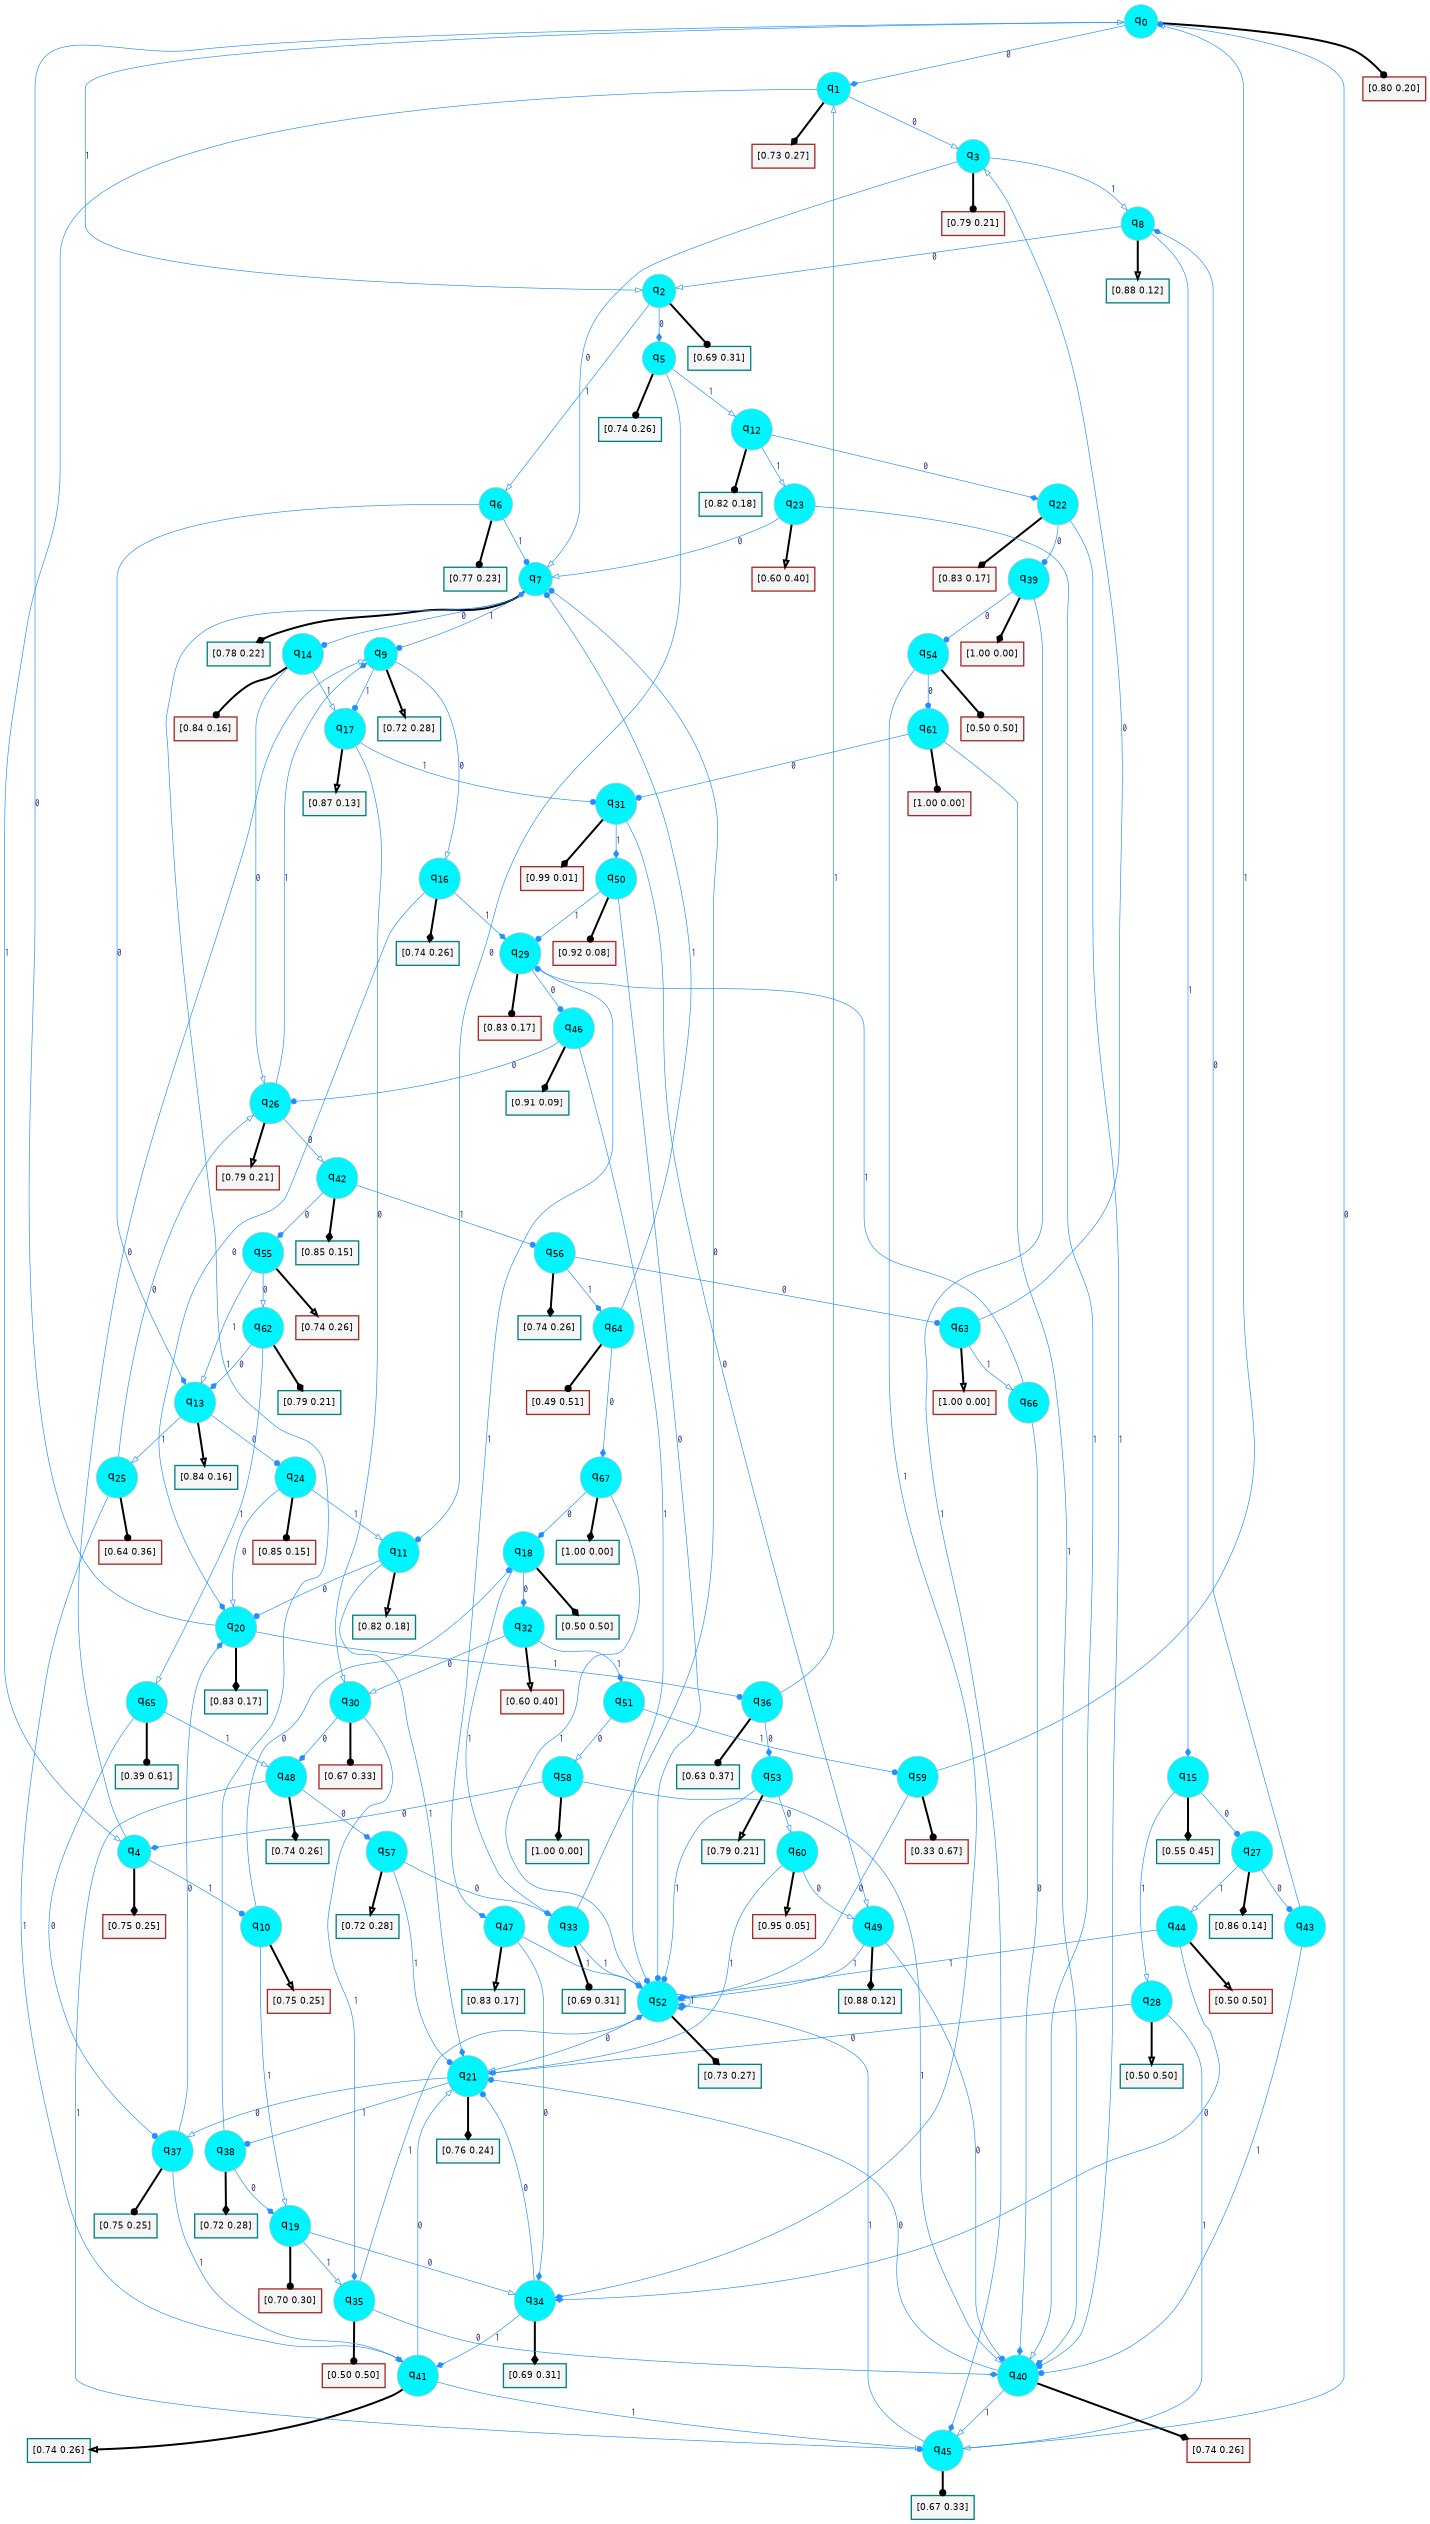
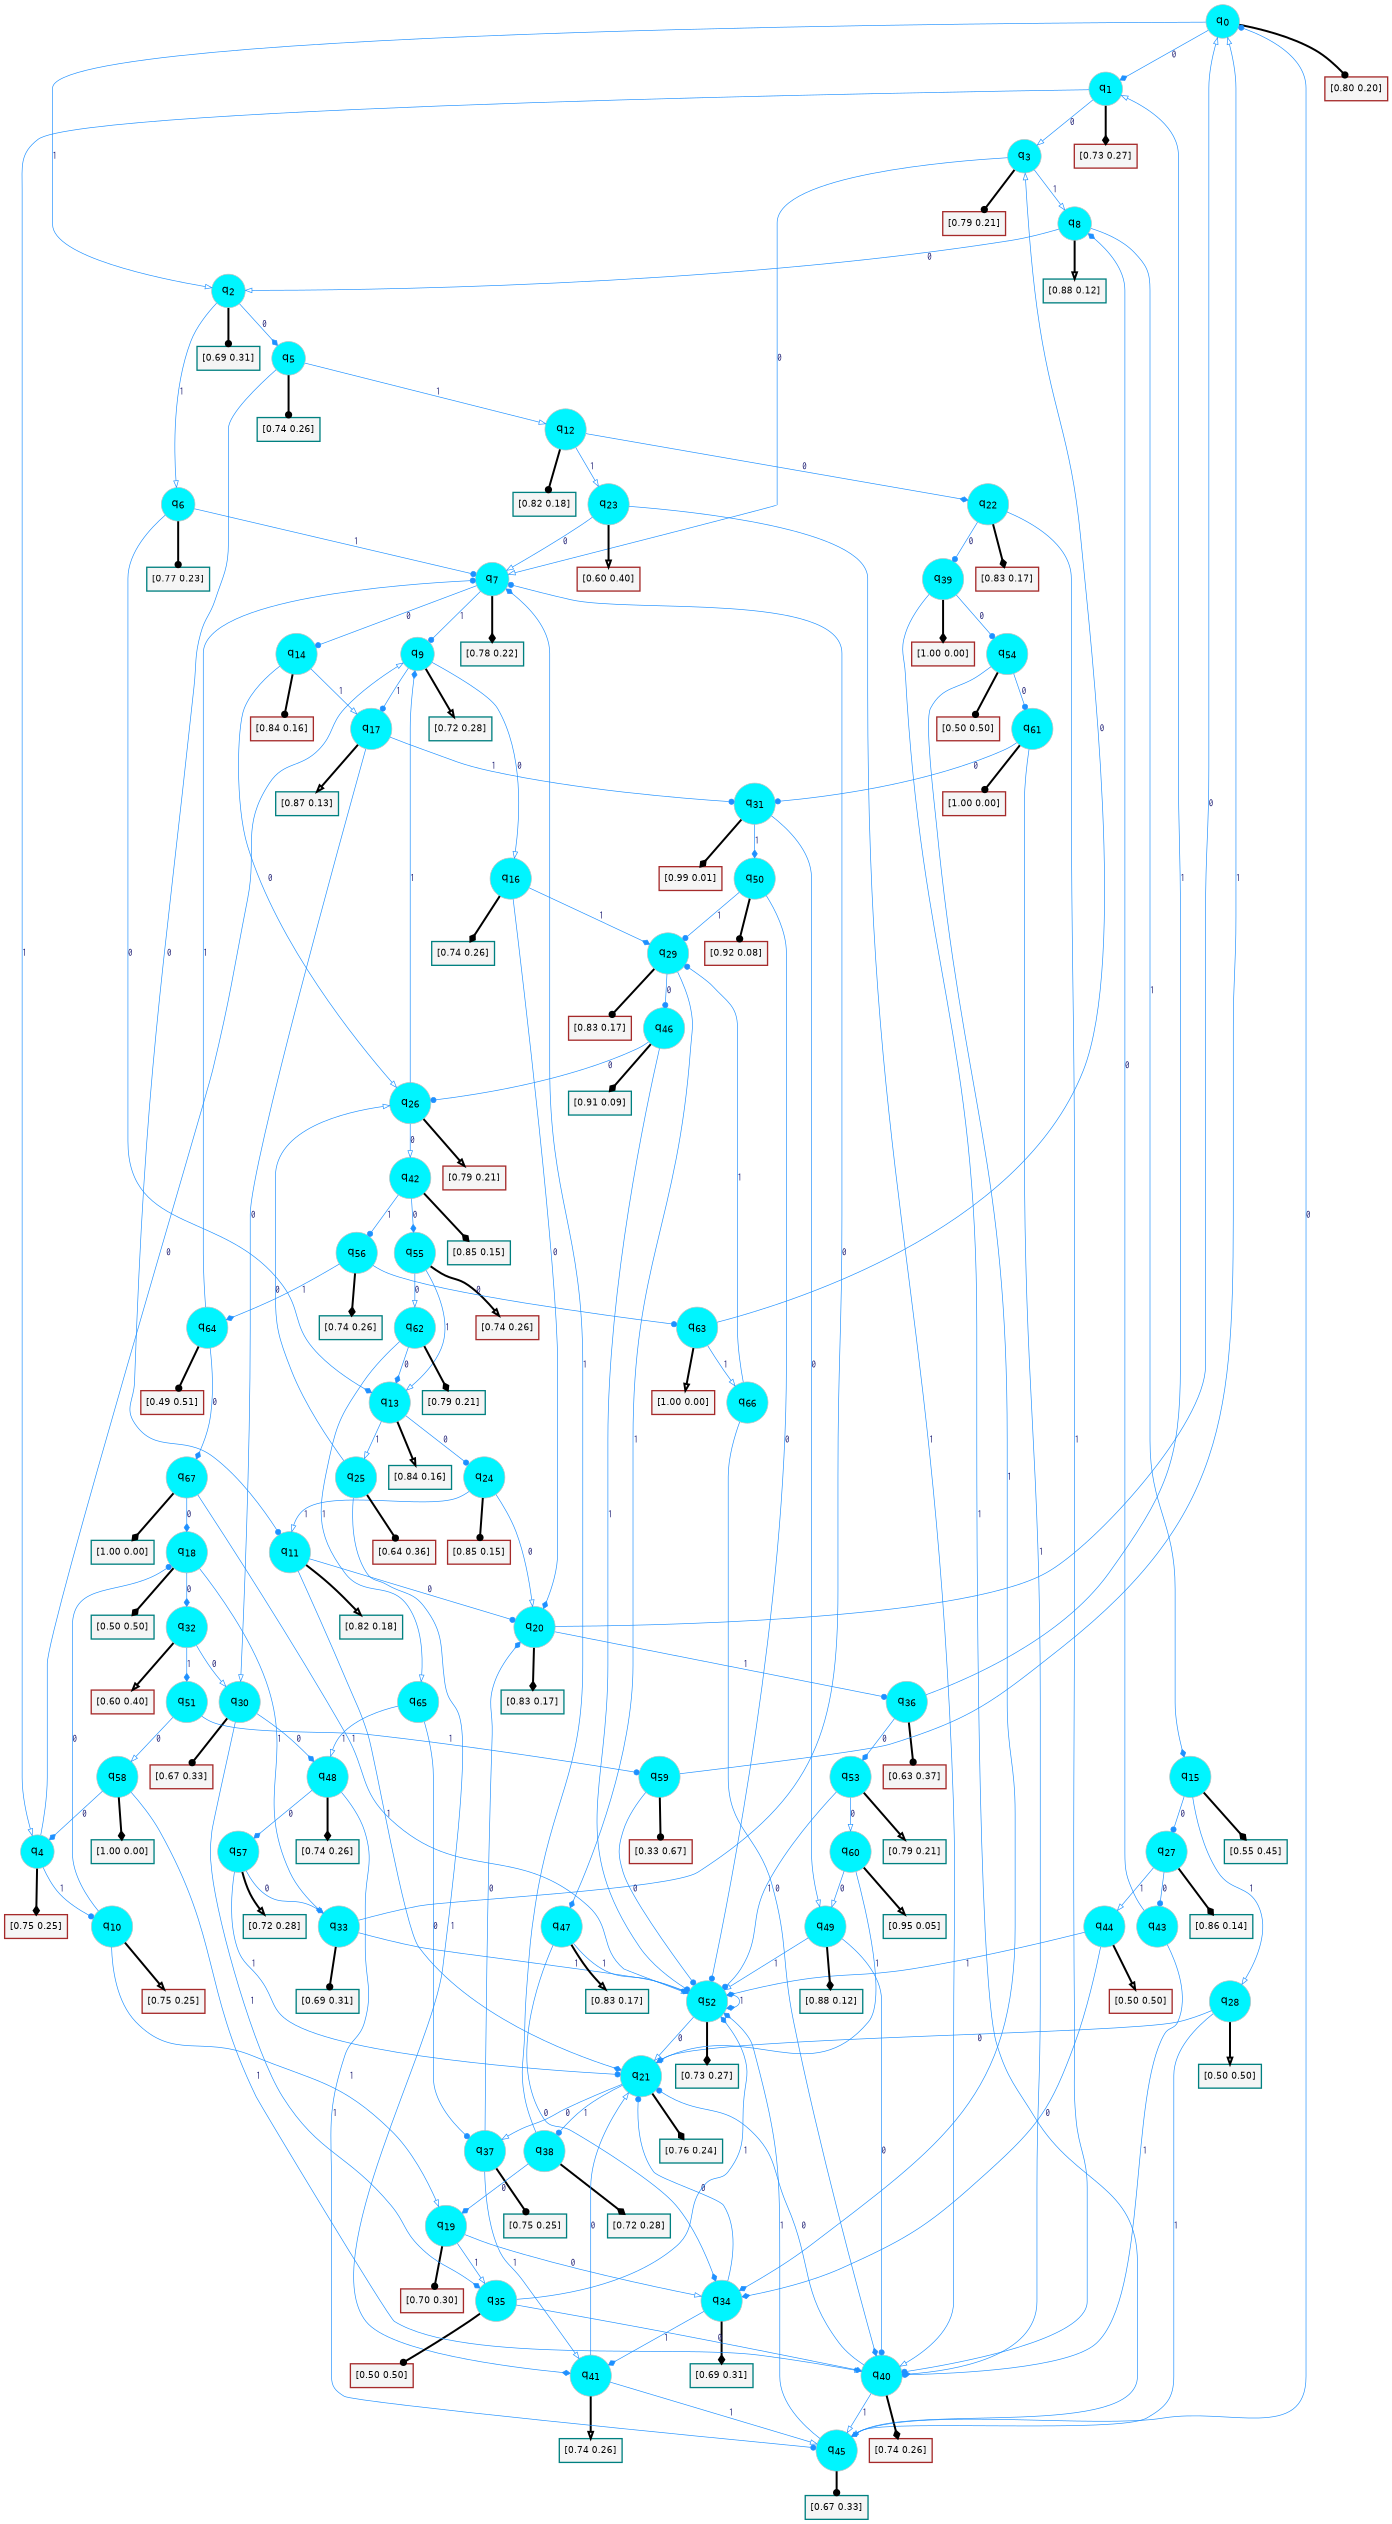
node "[0.39 0.61]": removed
node "[0.63 0.37]": color teal -> brown
node "[0.95 0.05]": color brown -> teal
